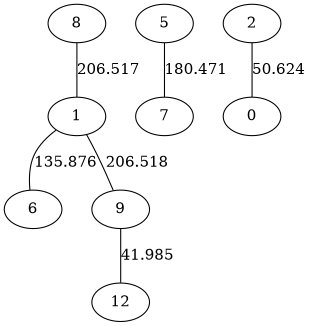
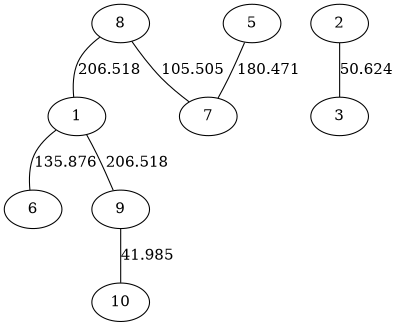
edge "8" -- "1": label "206.517" -> "206.518"
edge "8" -- "7": added, label "105.505"
node "0": label "0" -> "3"
node "12": label "12" -> "10"
